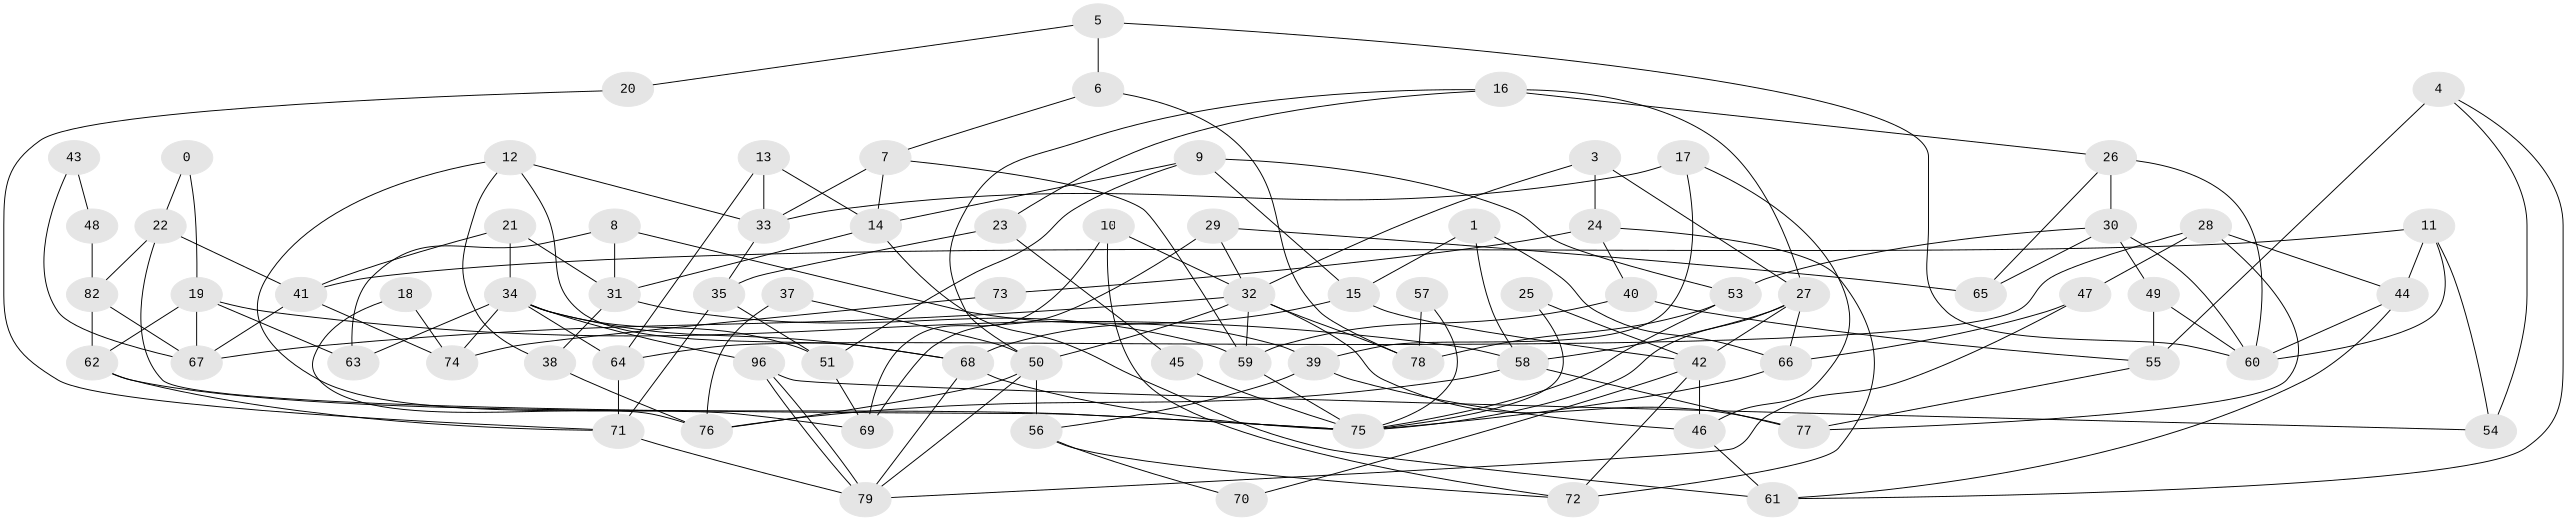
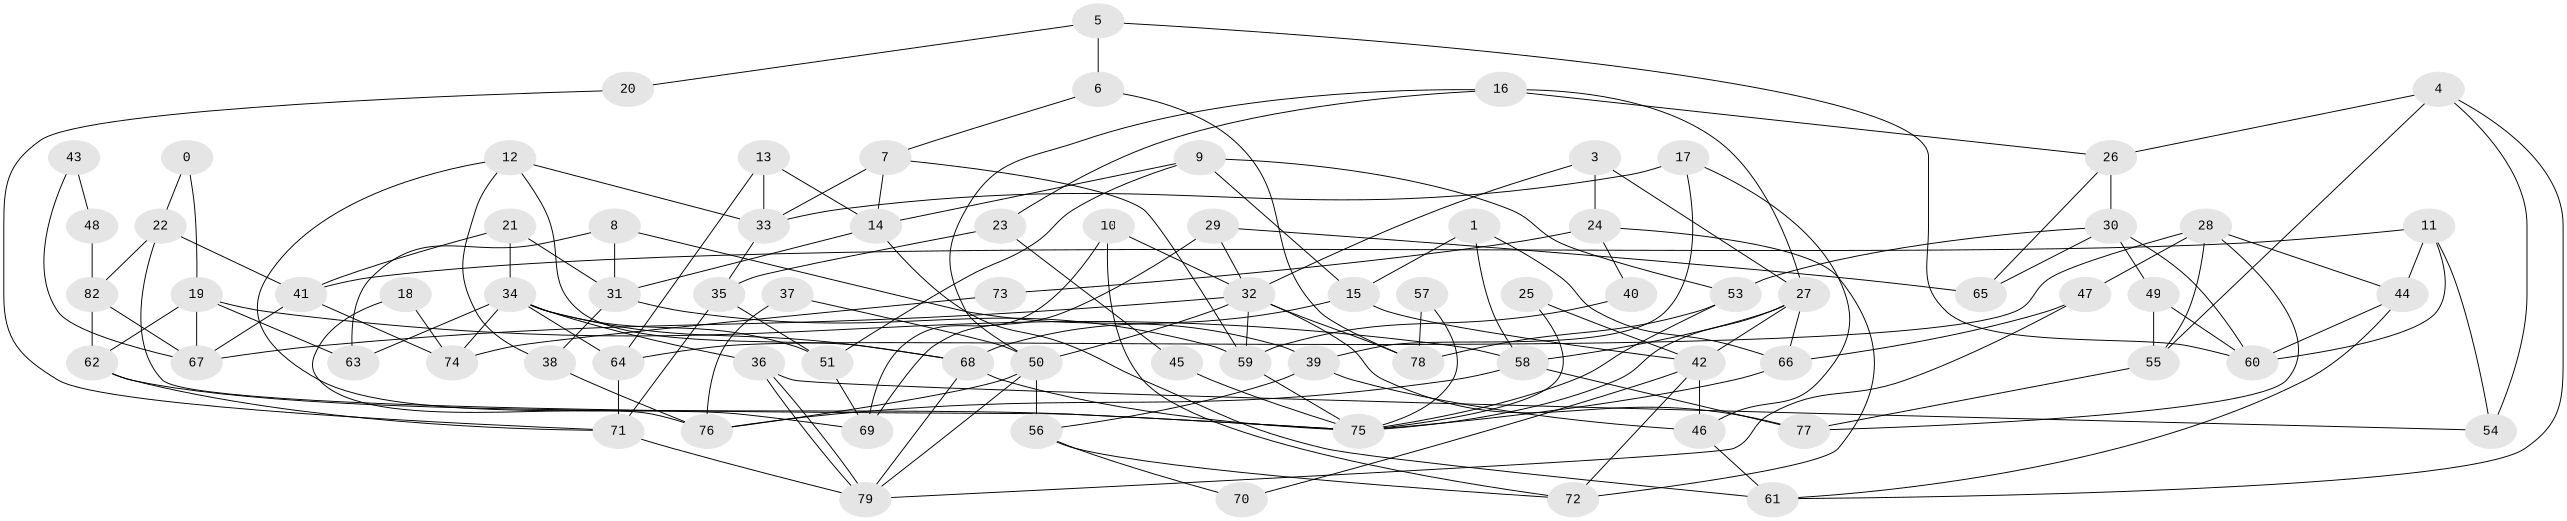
edge "26" -- "60": now "26" -- "4"
edge "40" -- "55": now "28" -- "55"
node "96": label "96" -> "36"
